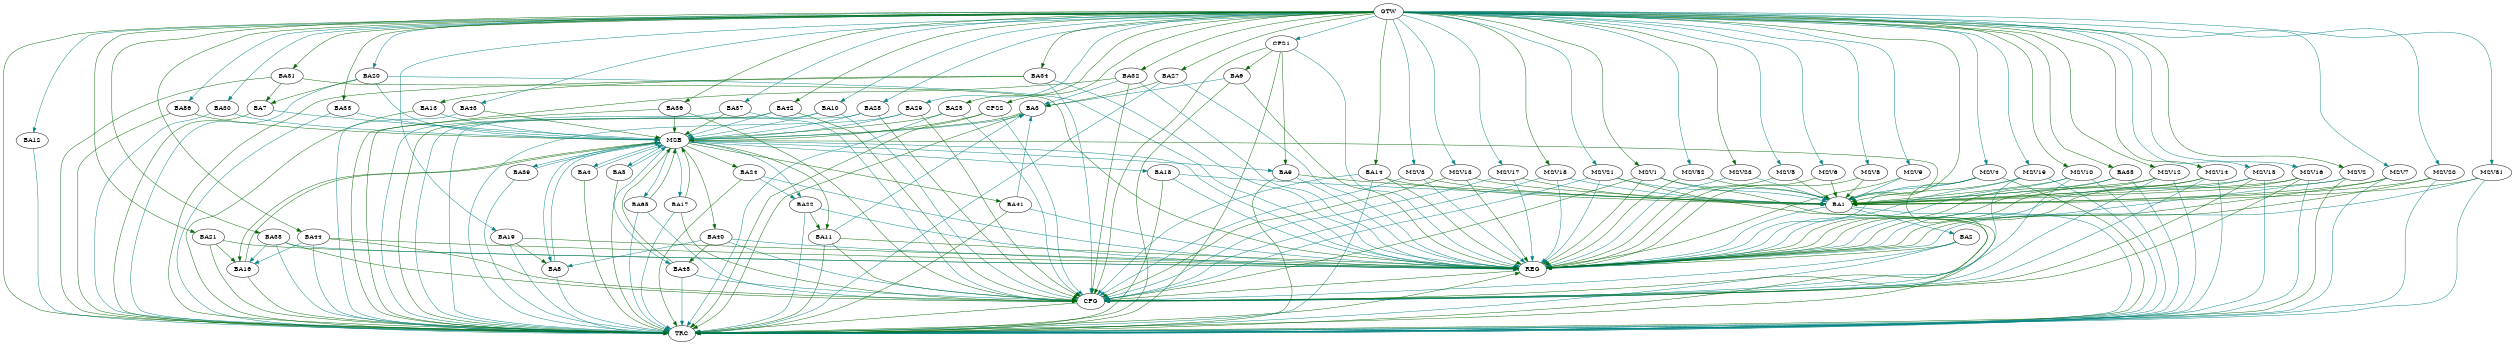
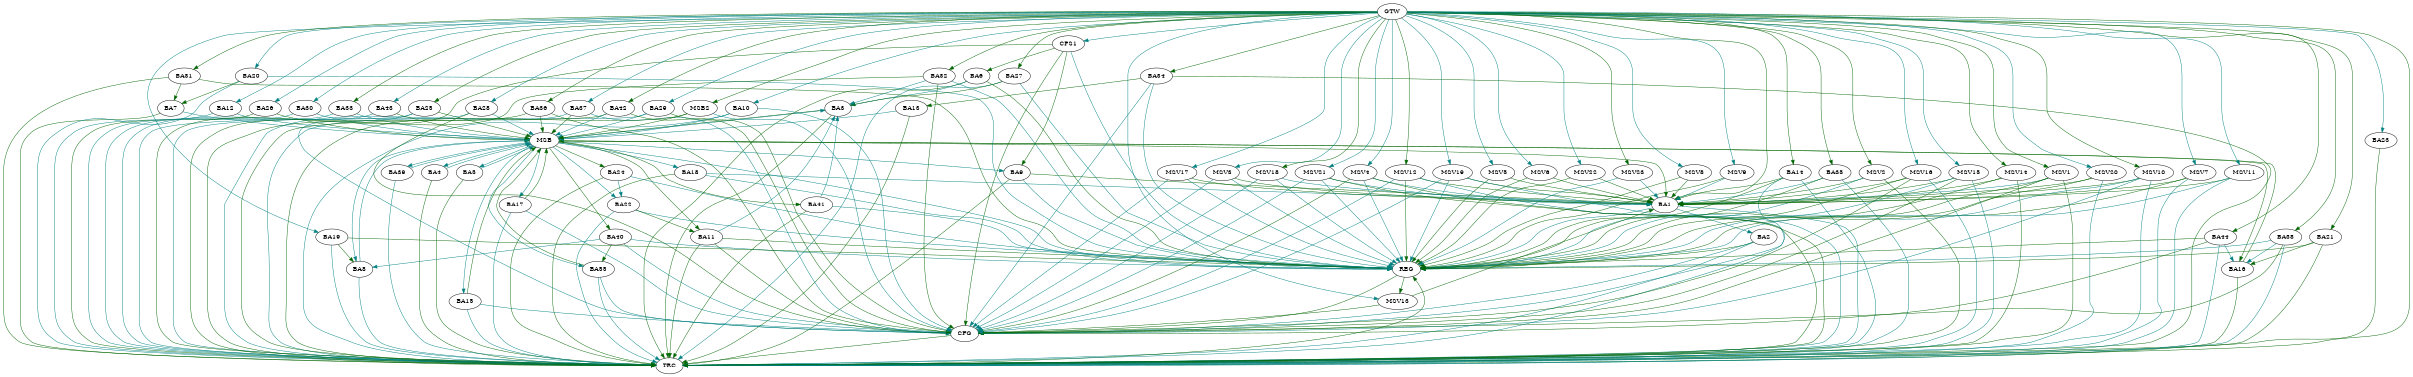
node "BA86": label "BA86" -> "BA26"
node "CPS2": label "CPS2" -> "MSB2"
edge "BA20" -> "MSB": now "BA12" -> "MSB"
node "BA23": added
node "MSV52": label "MSV52" -> "MSV22"
node "MSV31": label "MSV31" -> "MSV11"
node "BA65": label "BA65" -> "BA15"
edge "MSV13" -> "REG": reversed
node "BA45": label "BA45" -> "BA55"
edge "BA17" -> "CFG": color darkgreen -> teal
edge "MSV14" -> "CFG": removed
edge "MSV14" -> "TRC": color teal -> darkgreen
